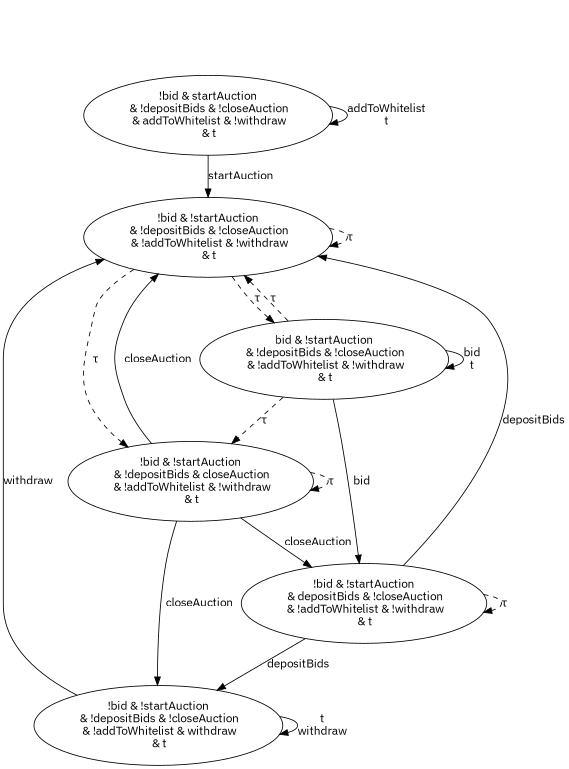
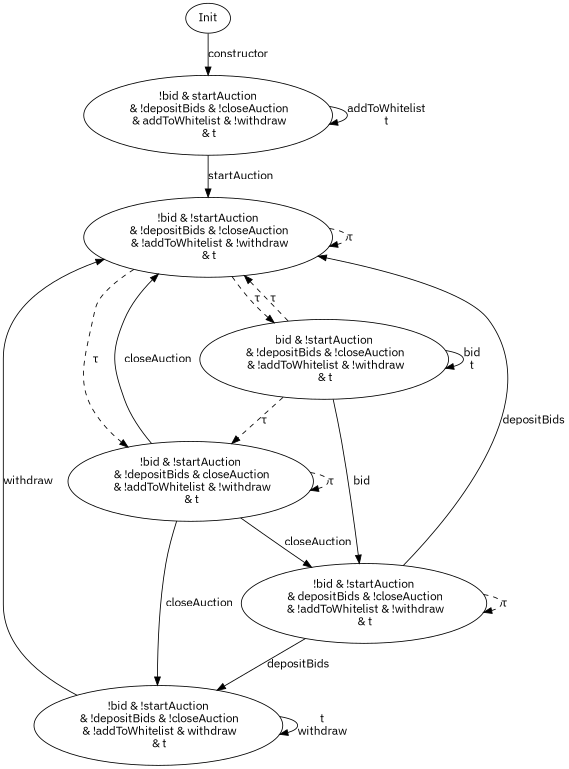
node "Init": added
